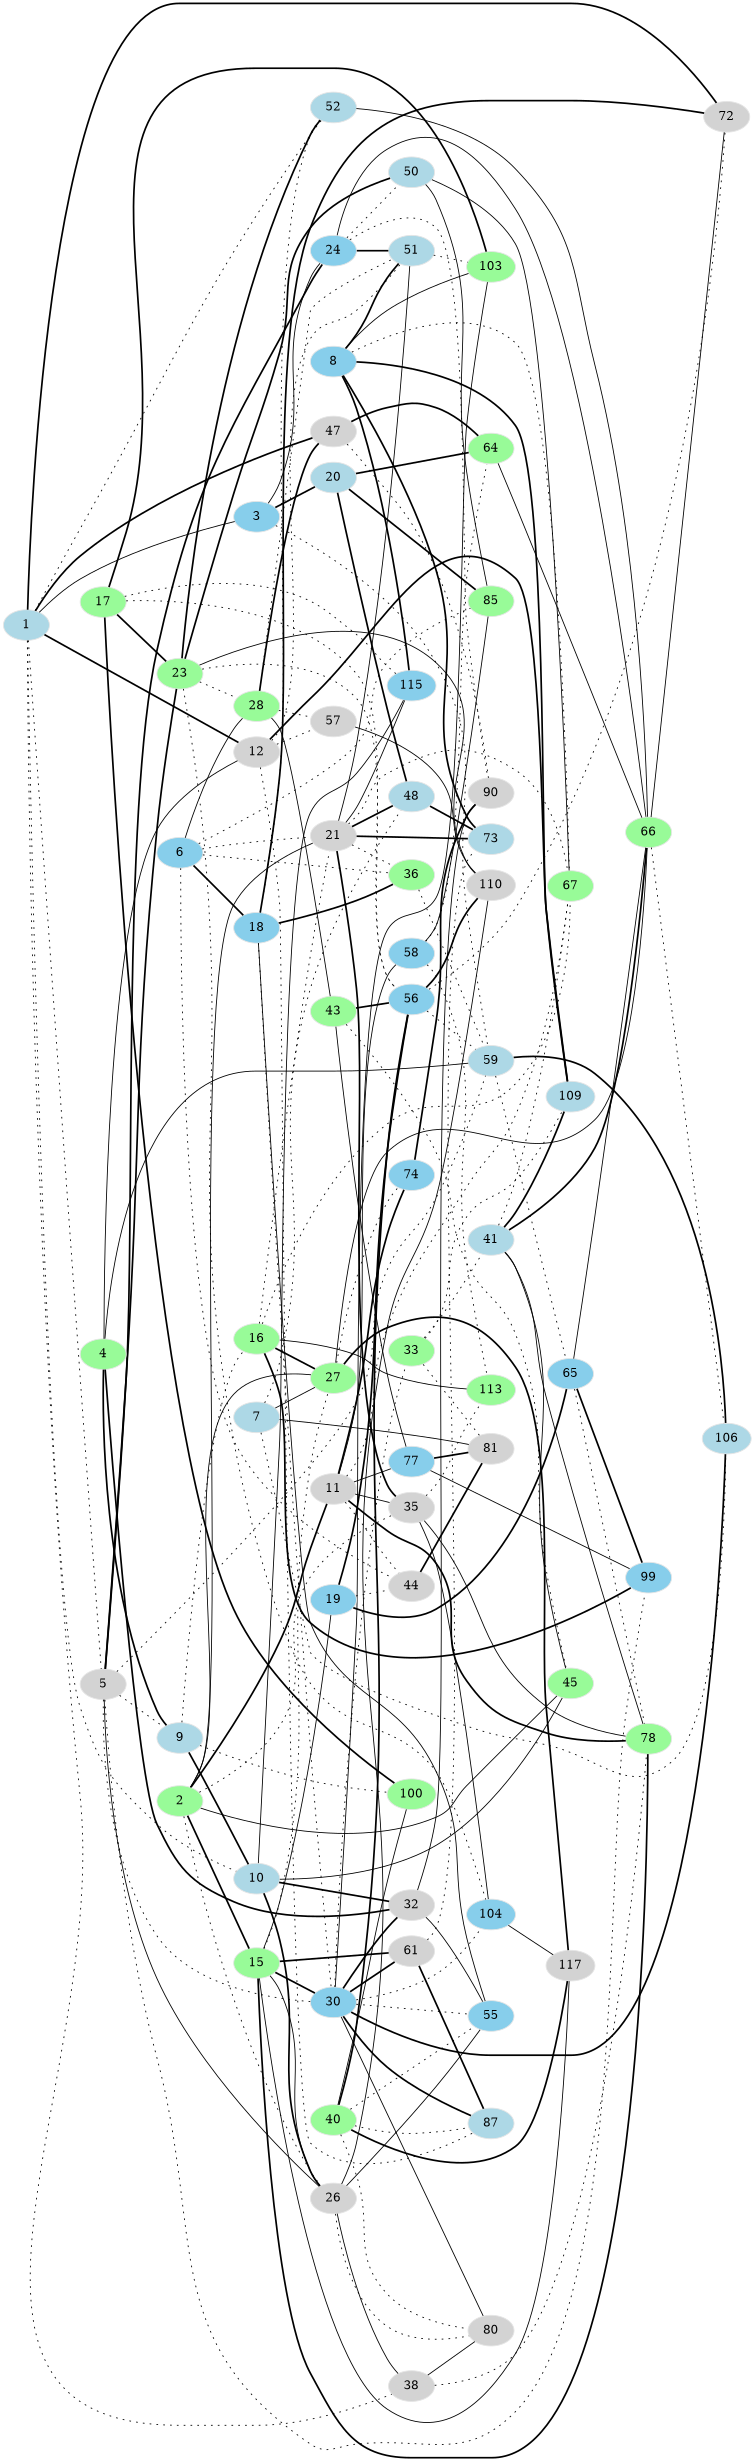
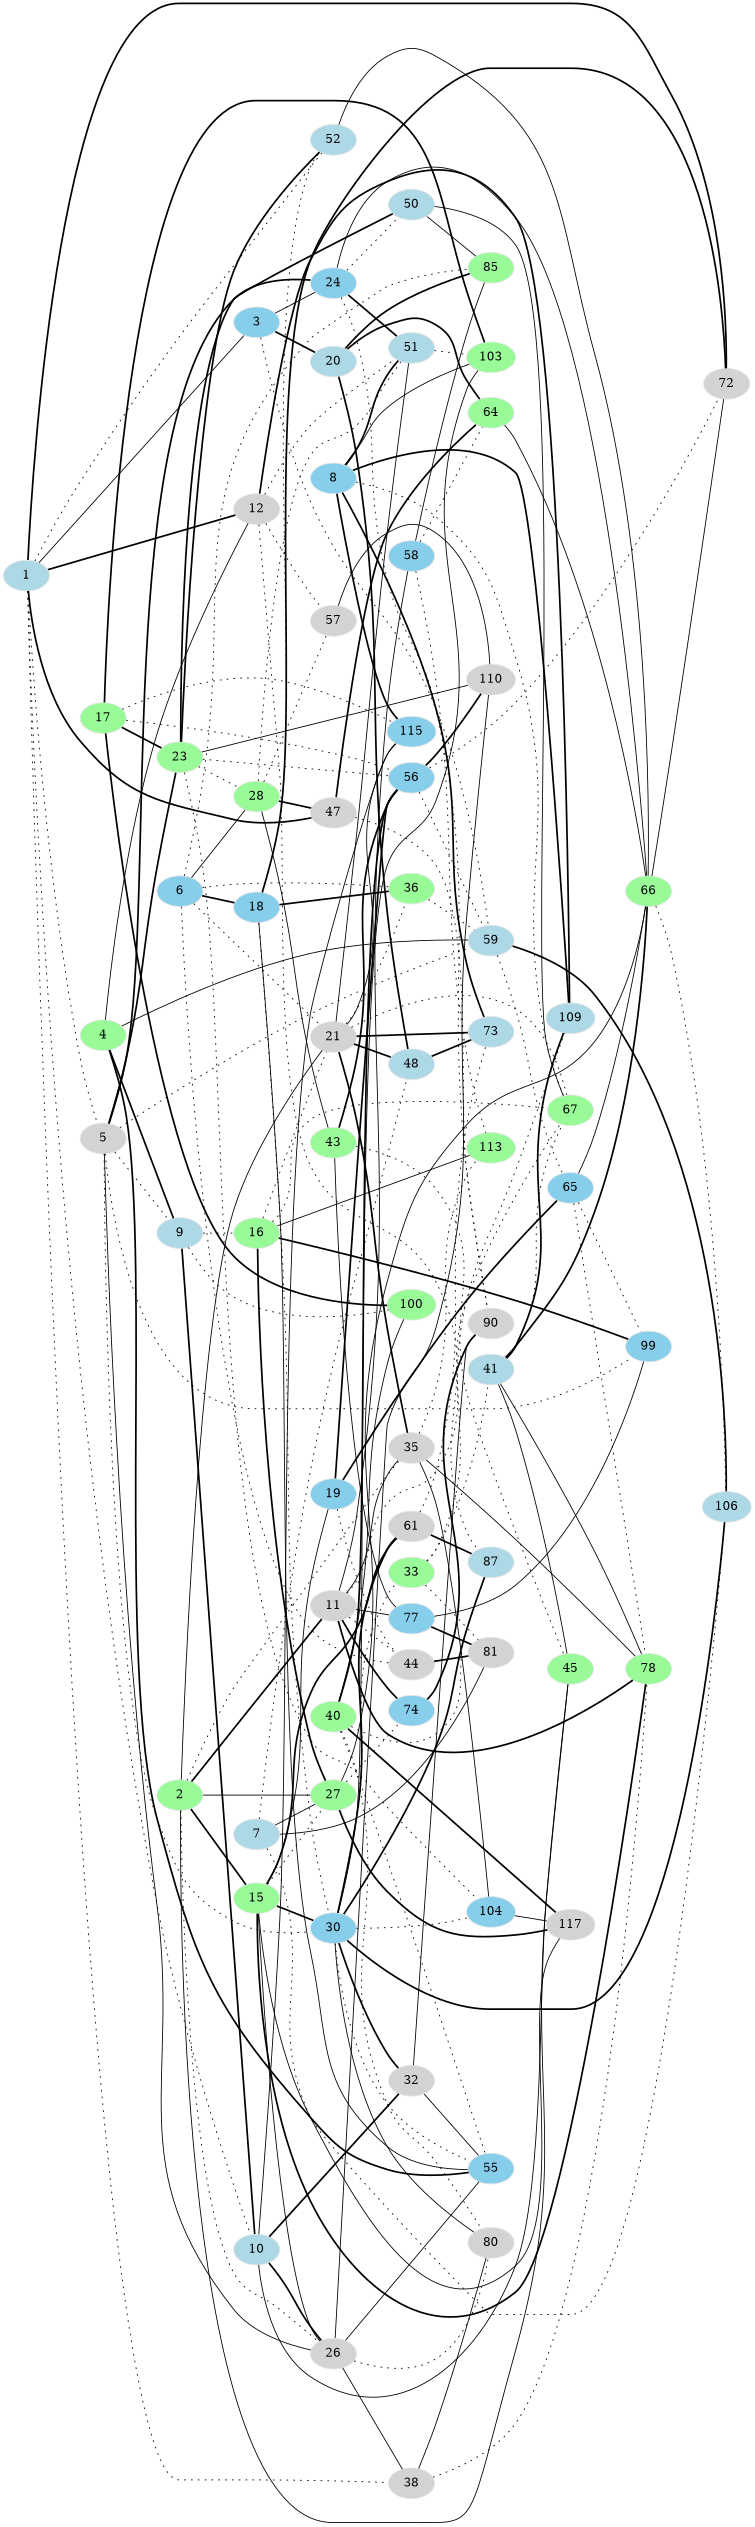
edge "65" -- "99": style bold -> dotted
edge "4" -- "32": now "4" -- "55"
